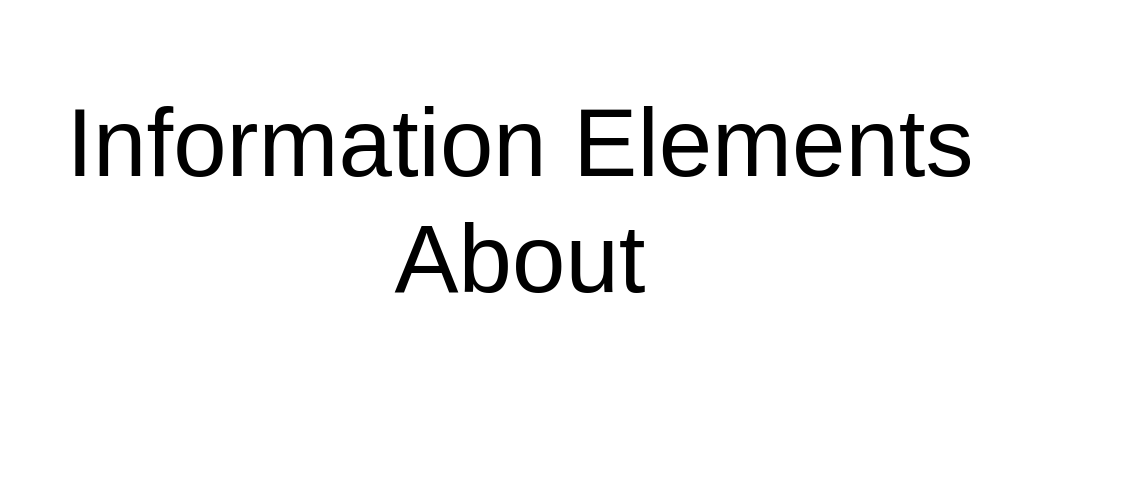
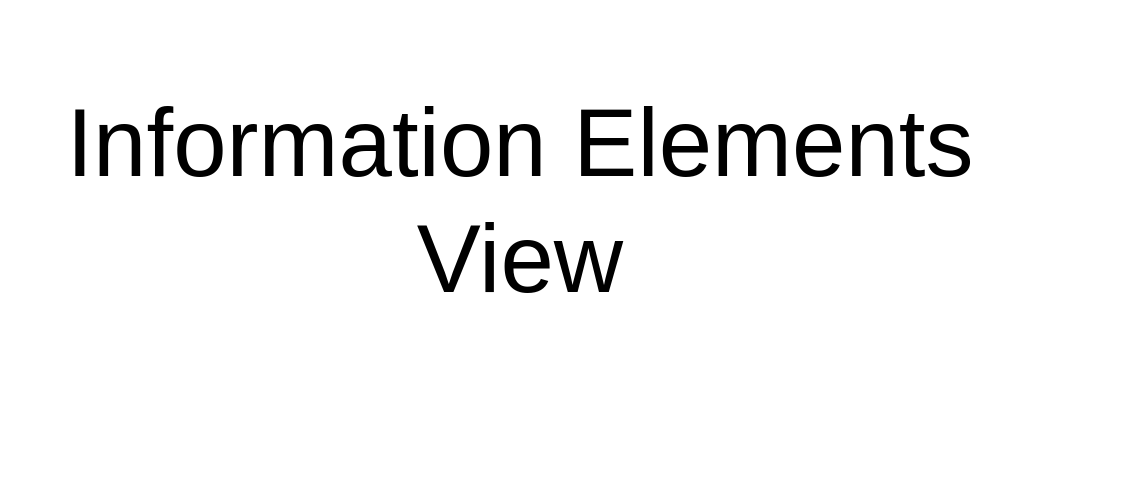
node "Information Elements About": label "Information Elements About" -> "Information Elements View"
